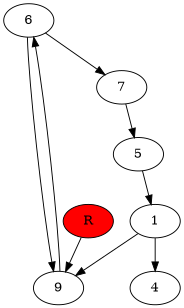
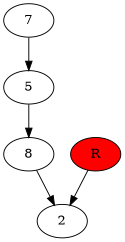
node "6": removed
node "1": label "1" -> "8"
node "9": label "9" -> "2"
node "4": removed
